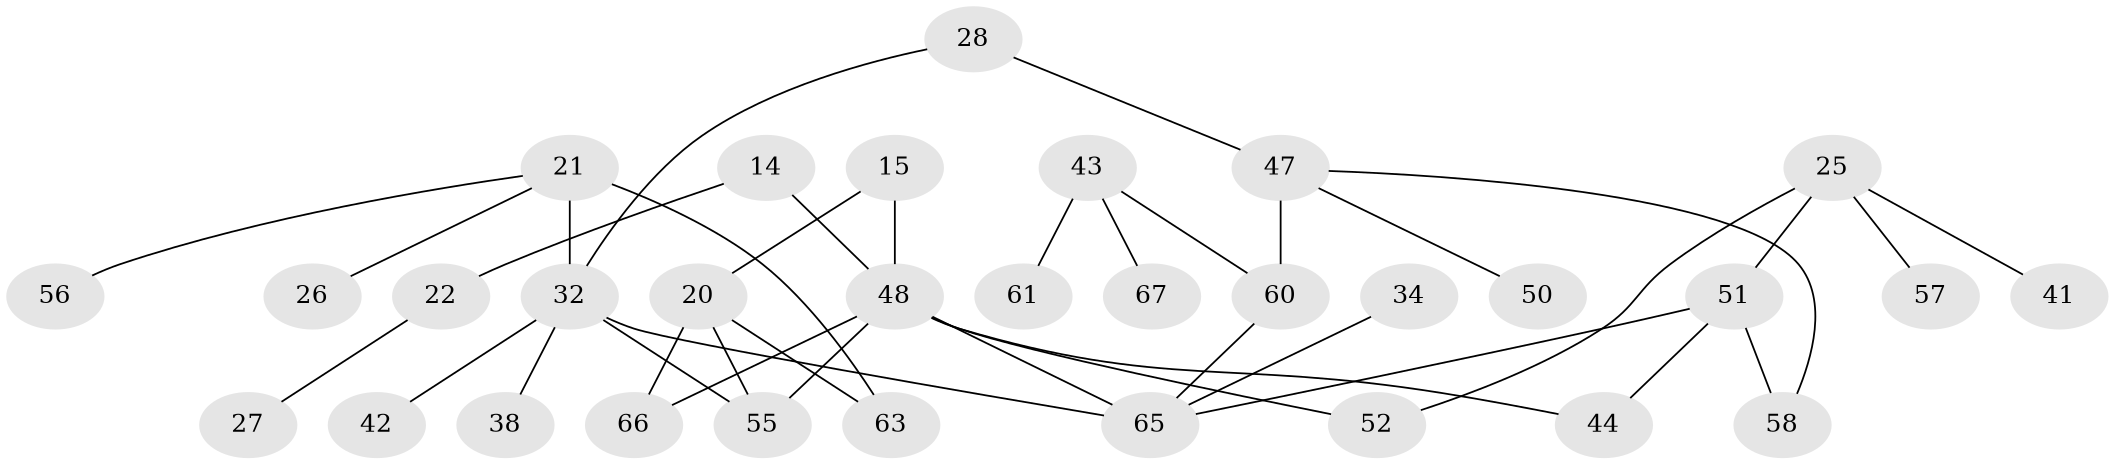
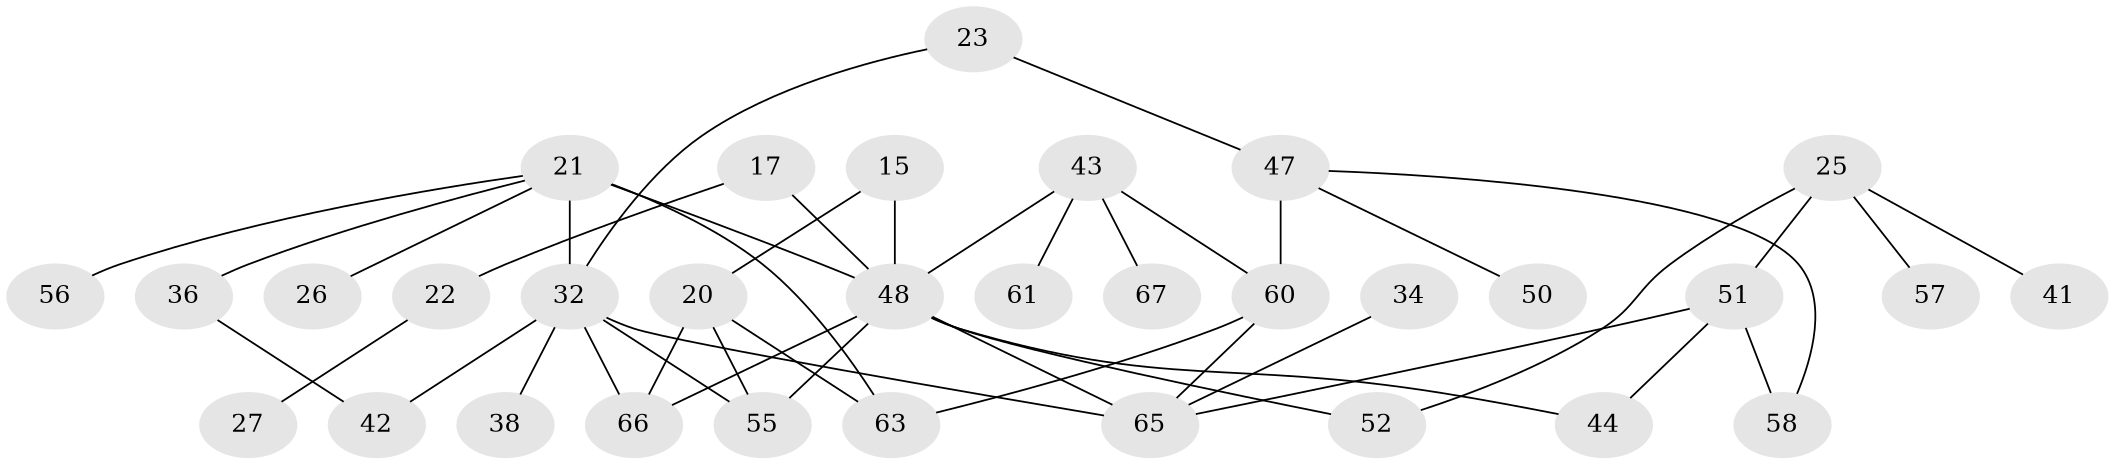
node "28": label "28" -> "23"
node "14": label "14" -> "17"
edge "21" -- "48": added
edge "43" -- "48": added
node "36": added
edge "32" -- "66": added
edge "60" -- "63": added
